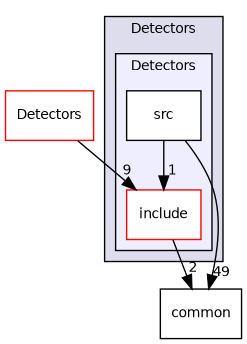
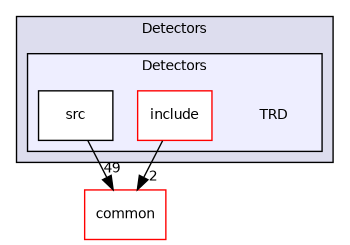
node "Detectors": removed
node "TRD": added
edge "src" -> "include": removed
node "common": color black -> red
